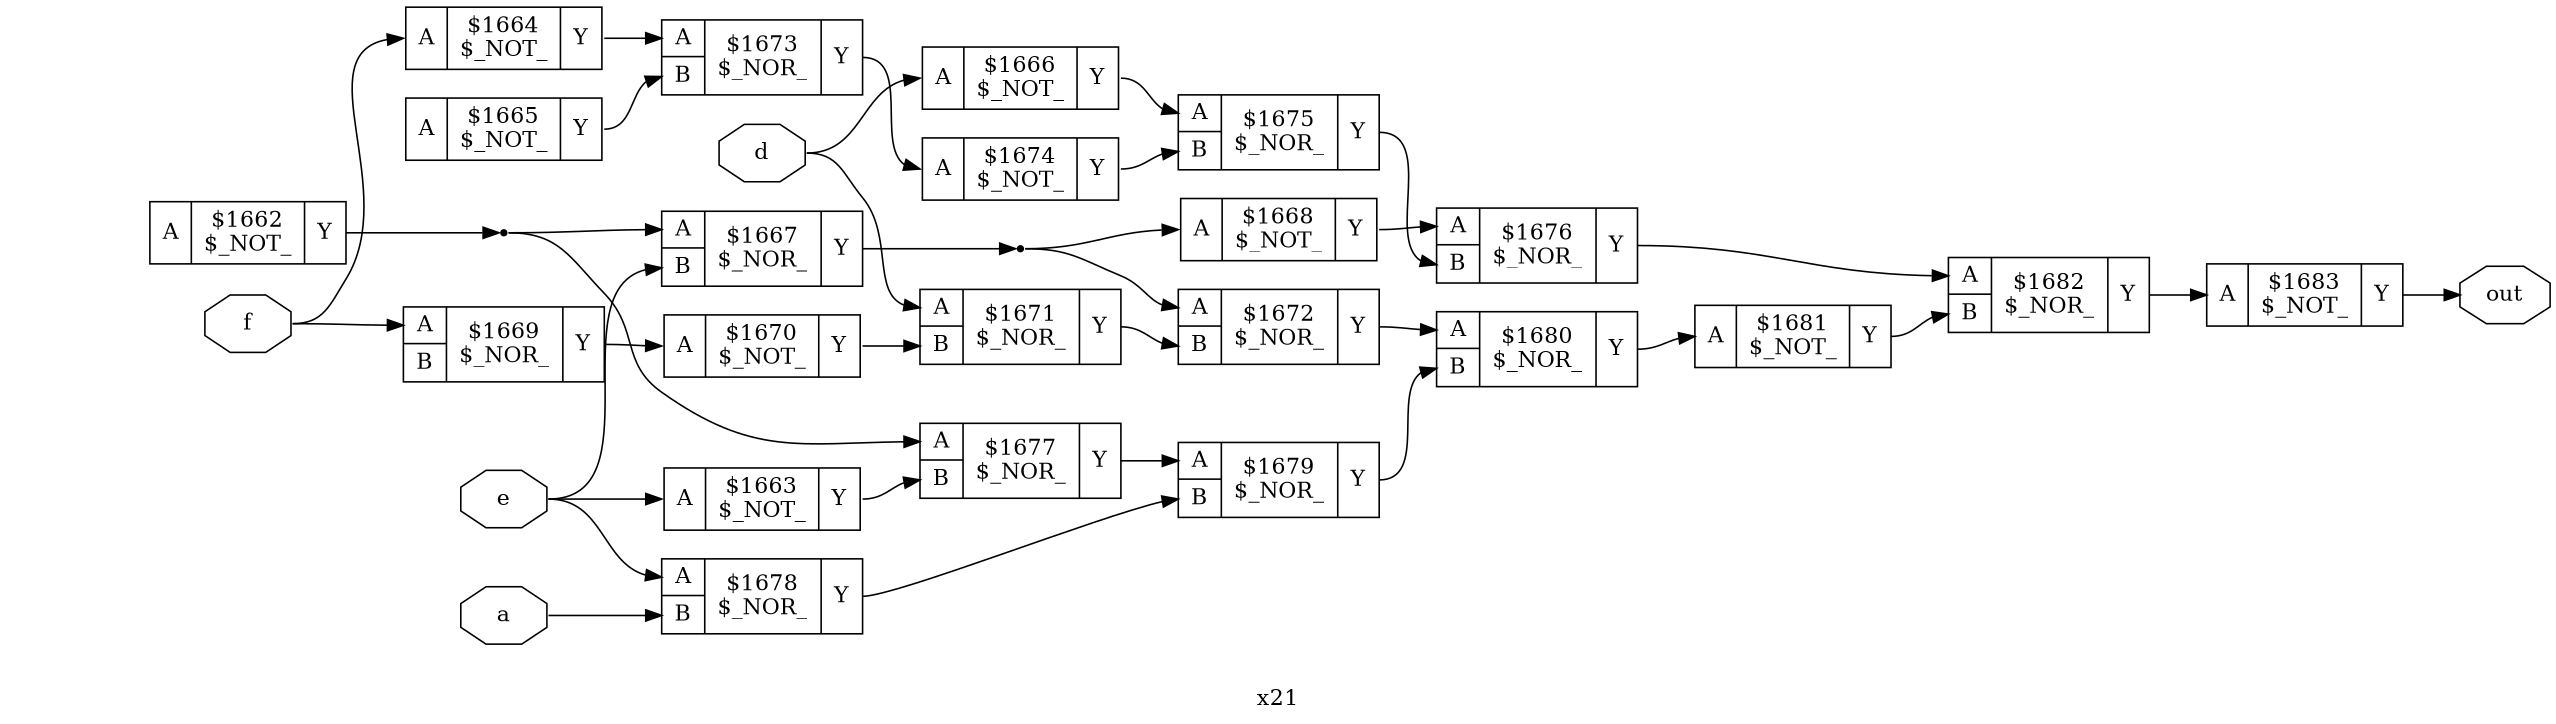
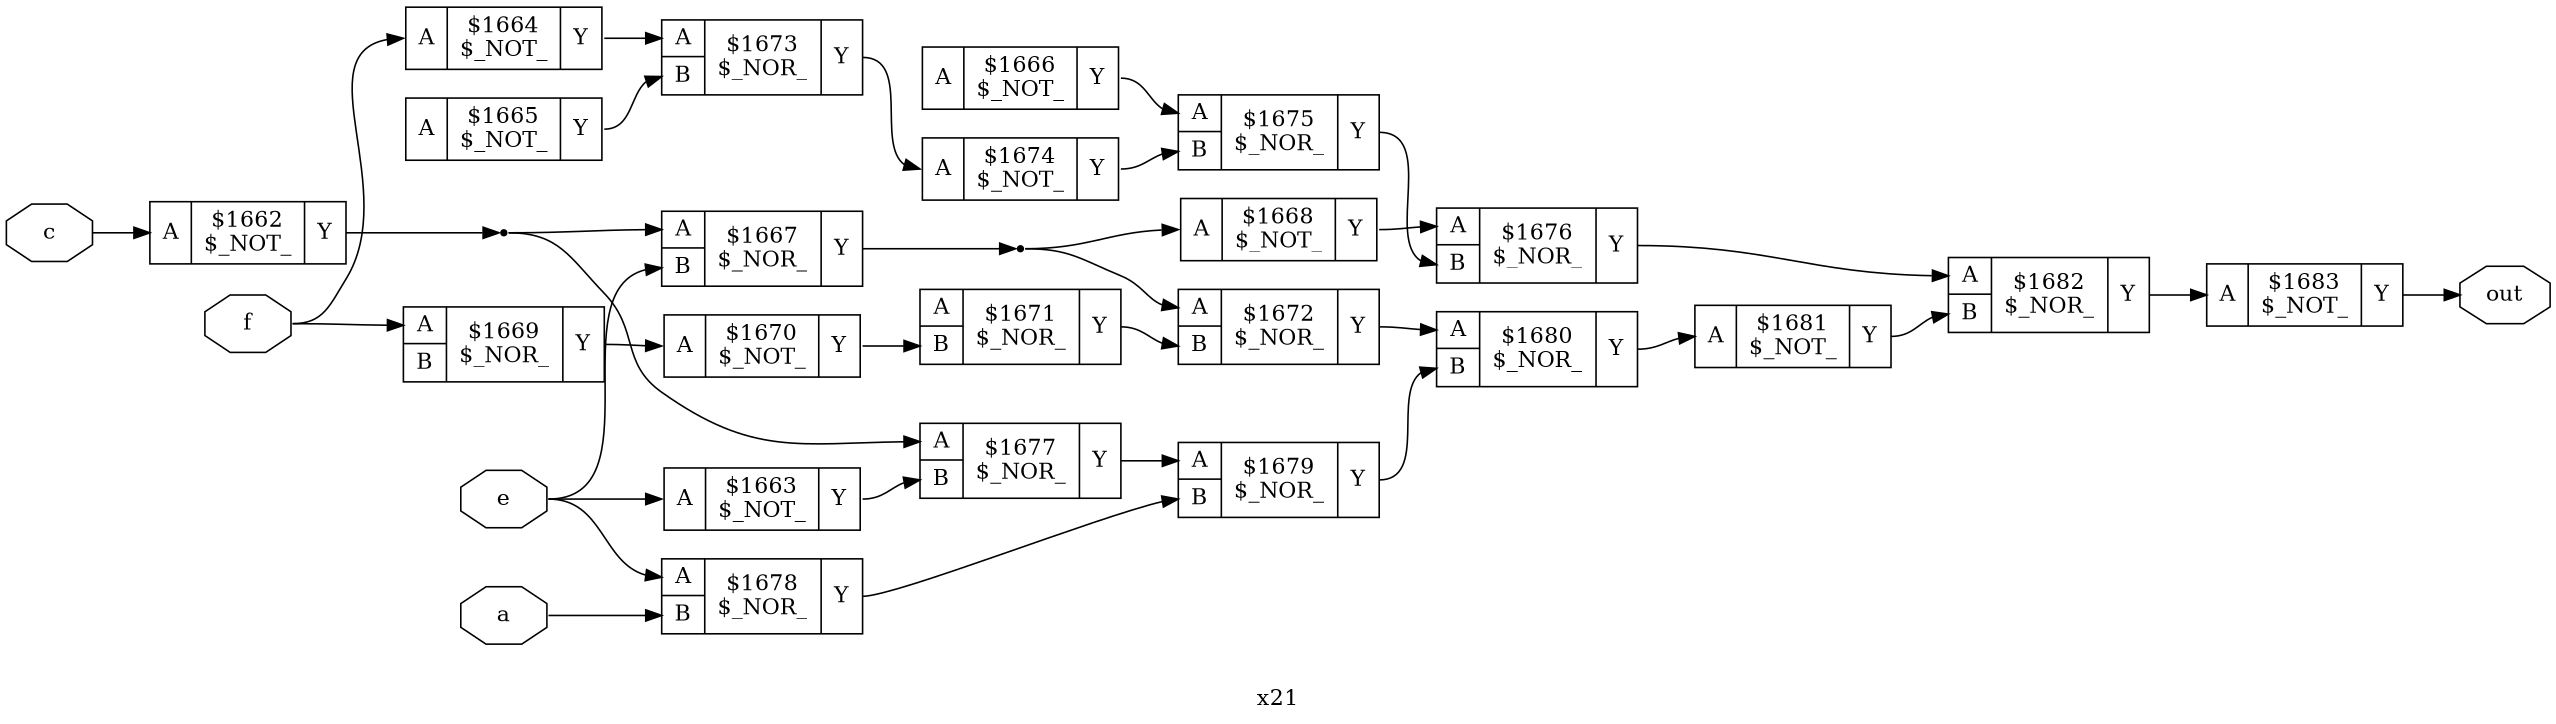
node "d": removed
node "c": added
